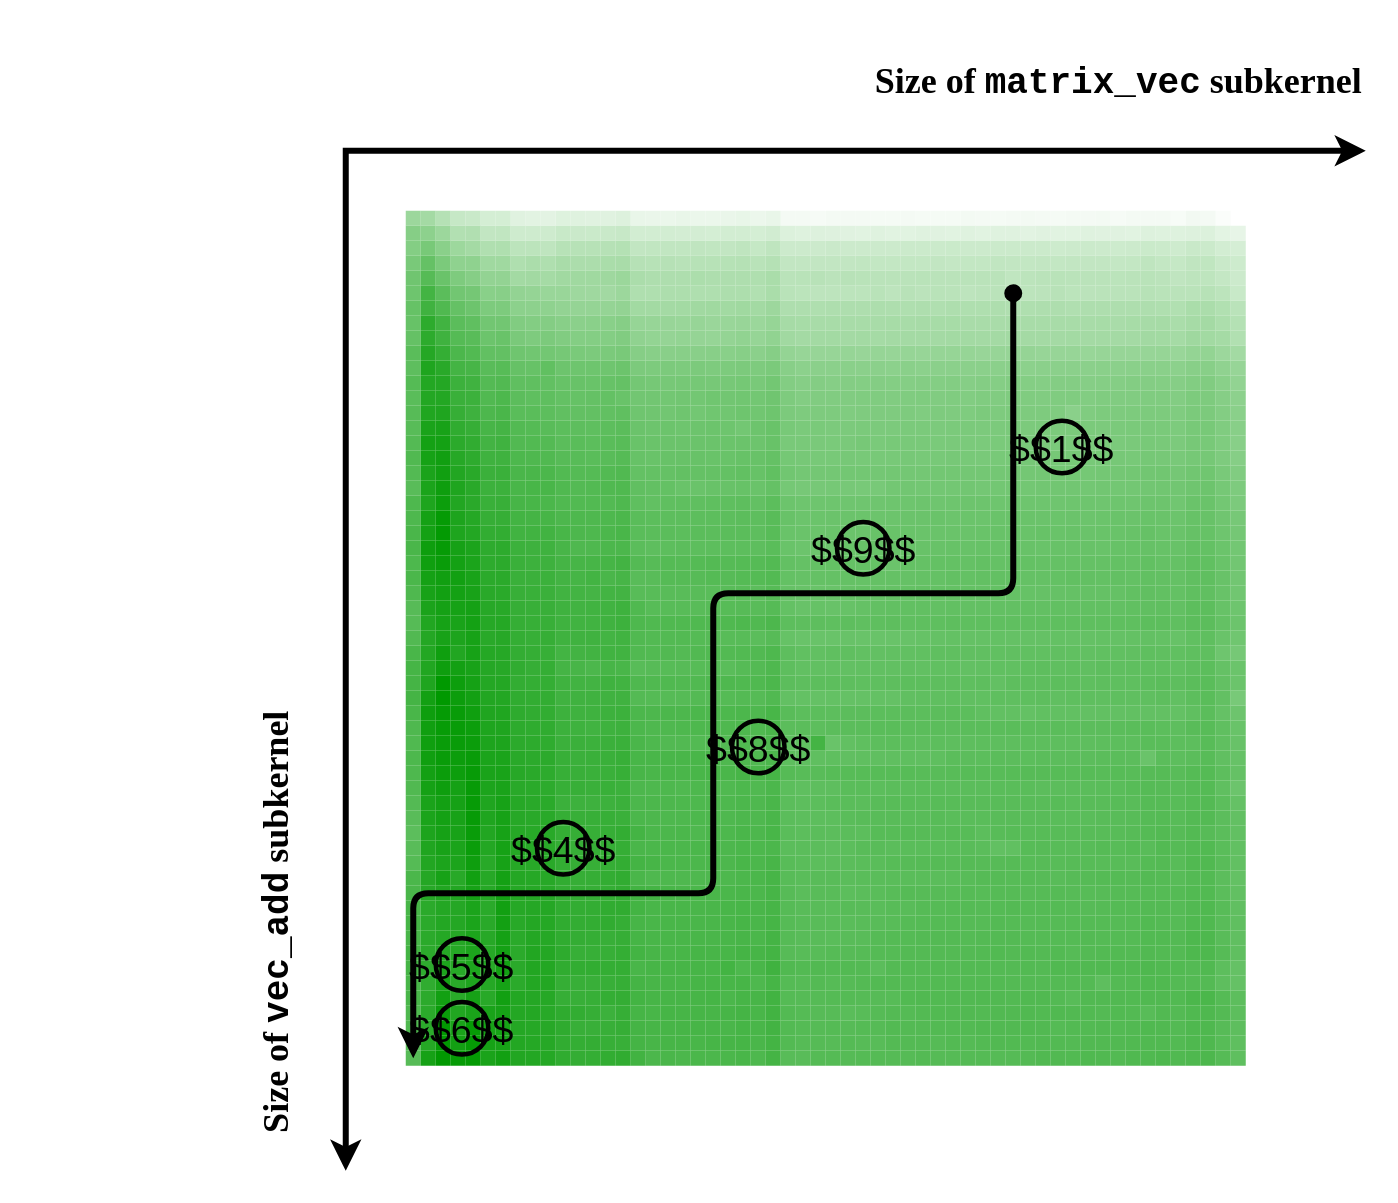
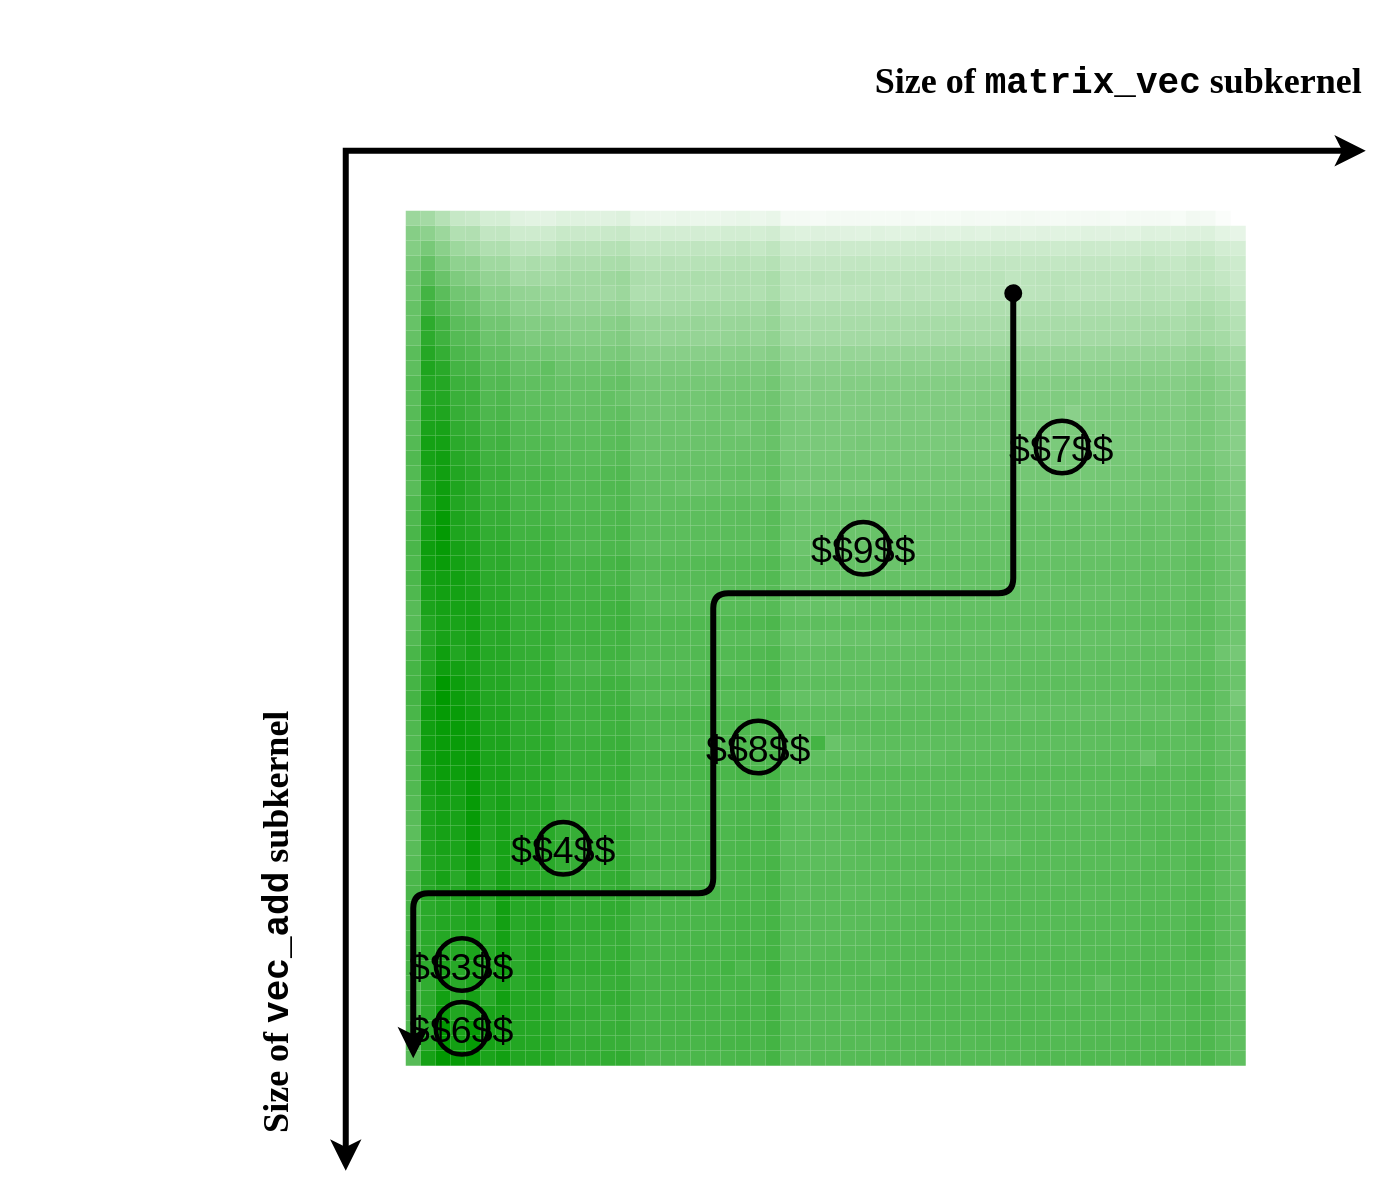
node "$$1$$": label "$$1$$" -> "$$7$$"
node "$$5$$": label "$$5$$" -> "$$3$$"
